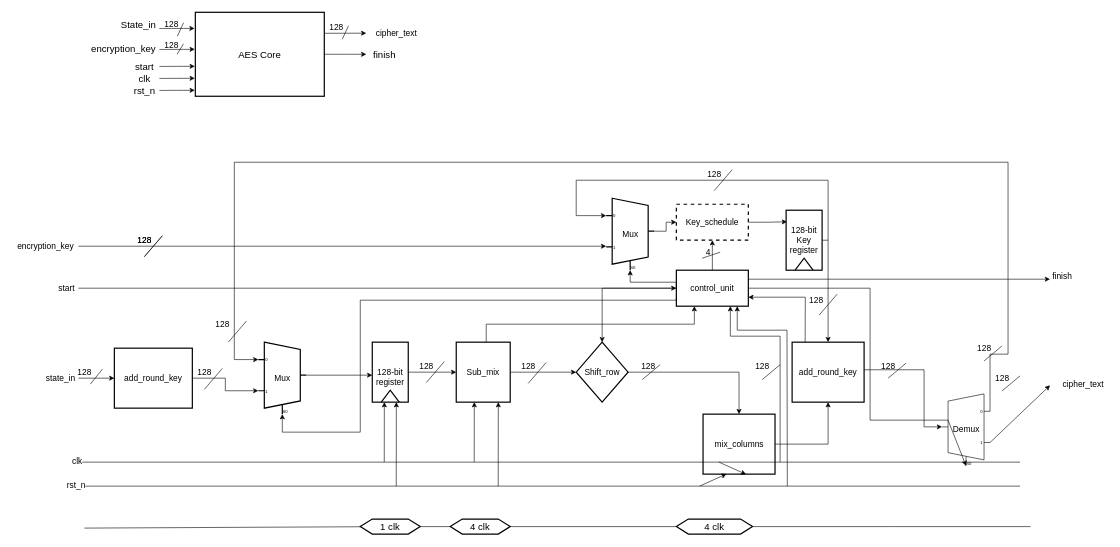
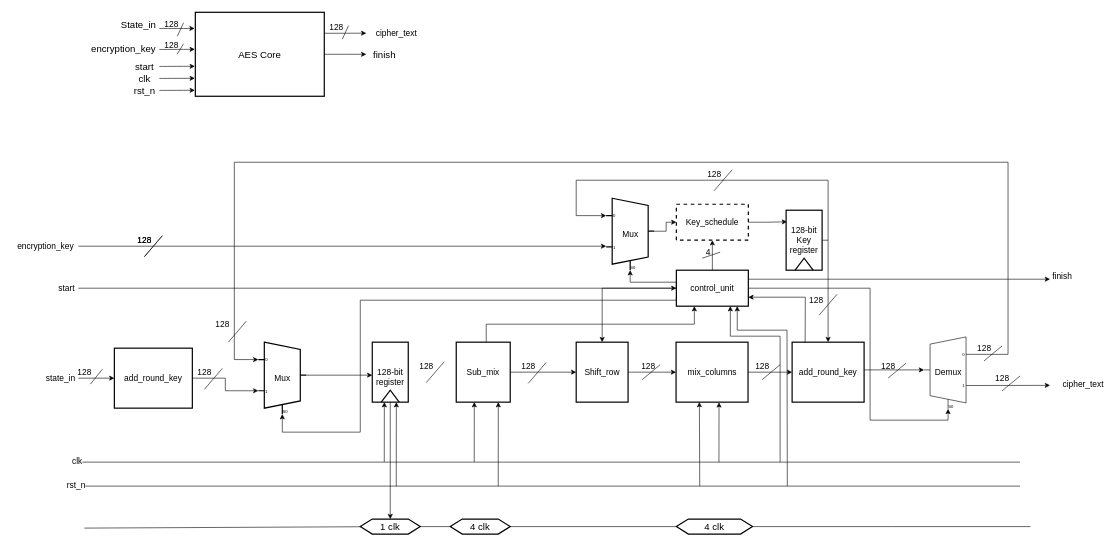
edge "128-bit register" -> "Sub_mix": now "128-bit register" -> "1 clk"
node "Shift_row": shape diamond -> rectangle
node "Demux": moved (966, 430) -> (948, 373)
node "mix_columns": moved (739, 444) -> (712, 372)
